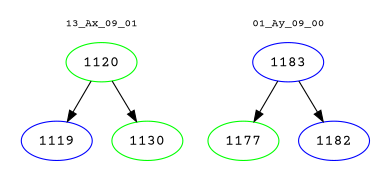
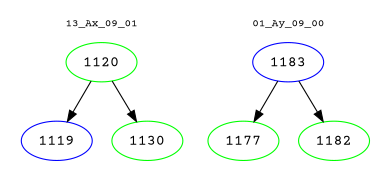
node "1182": color blue -> green
